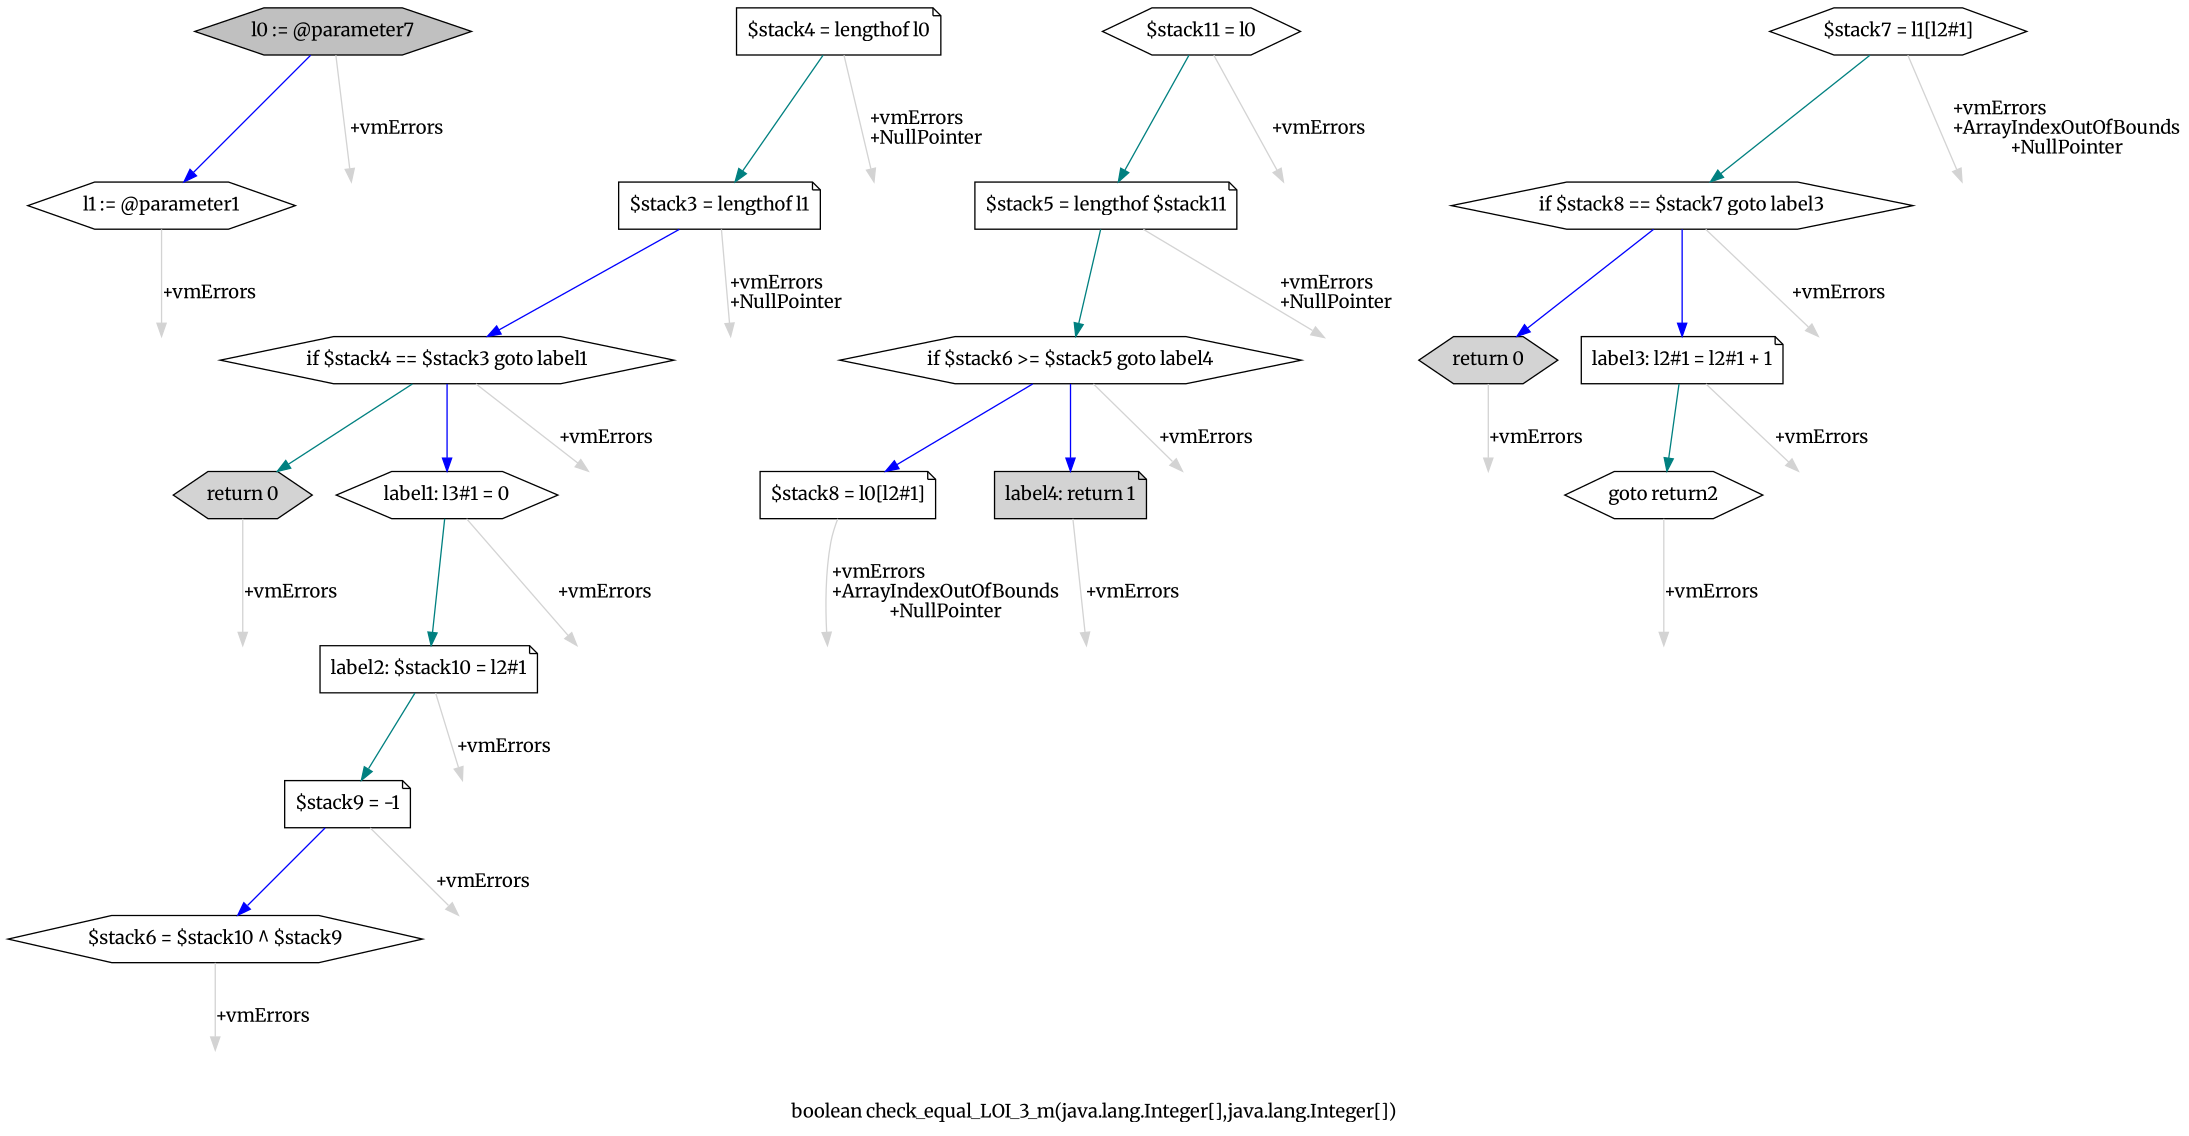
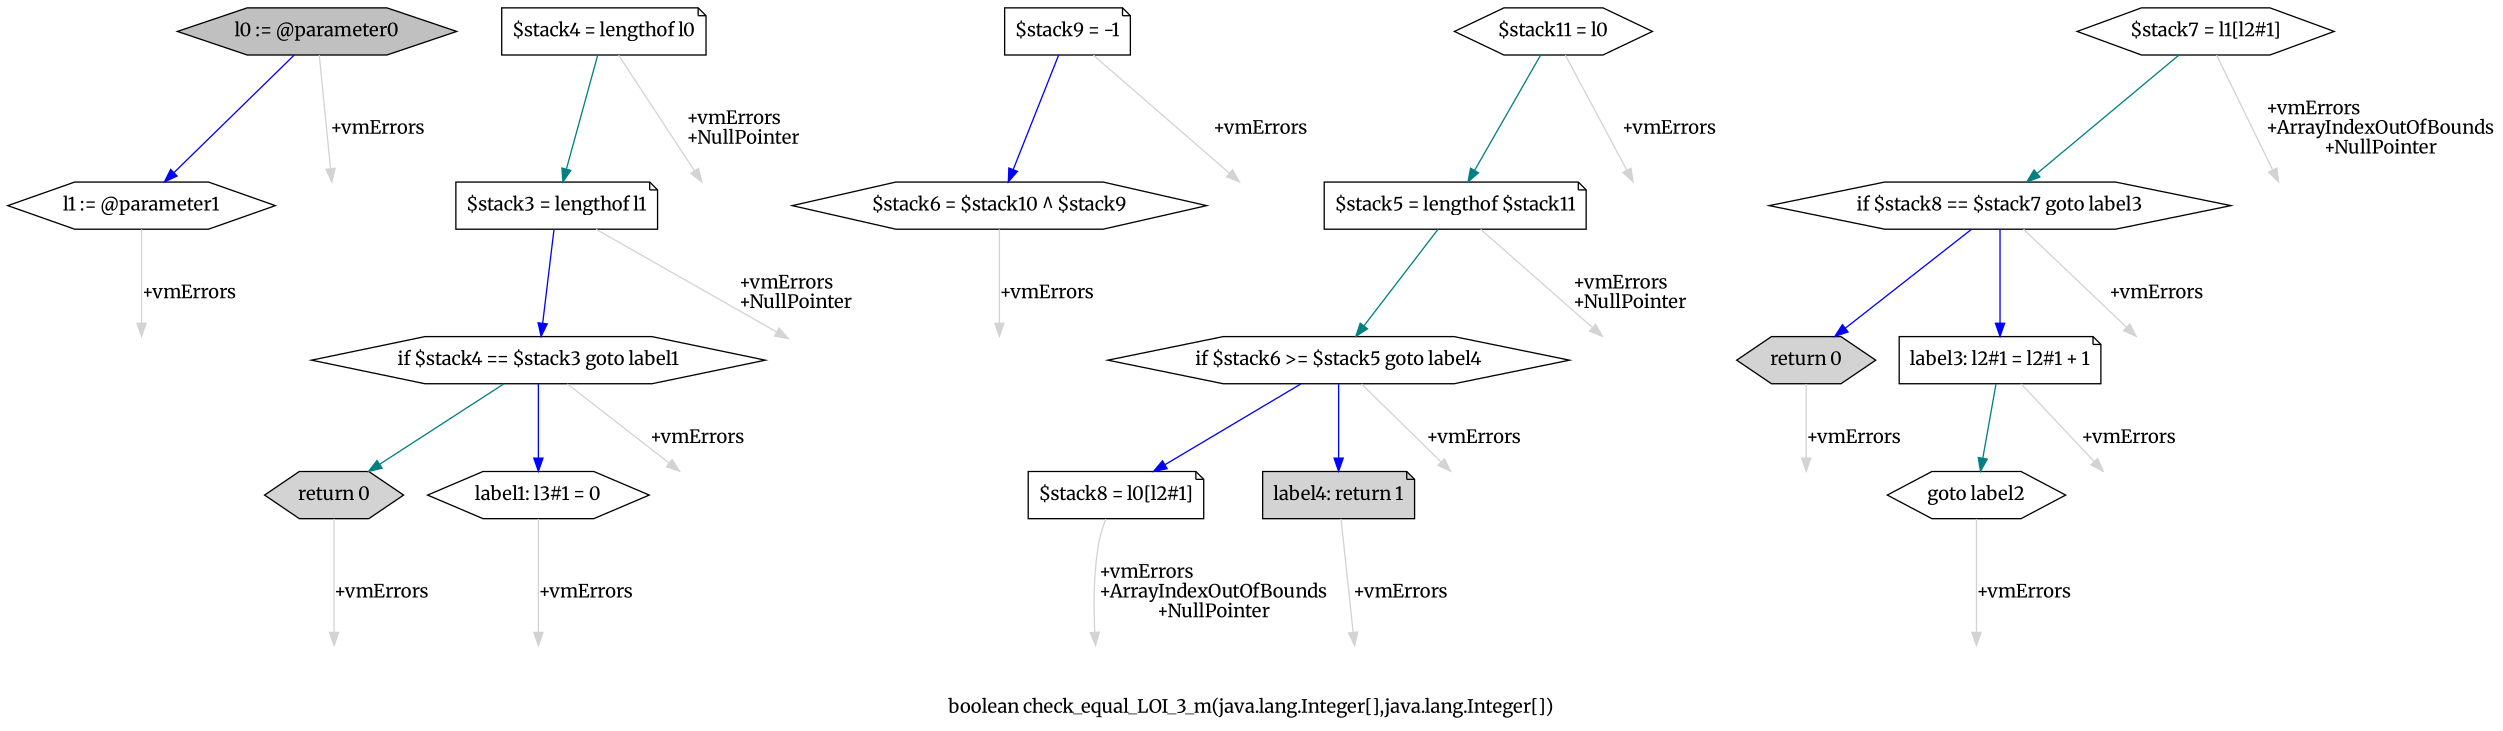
node "l0 := @parameter7": label "l0 := @parameter7" -> "l0 := @parameter0"
node "goto return2": label "goto return2" -> "goto label2"
node "label2: $stack10 = l2#1": removed
